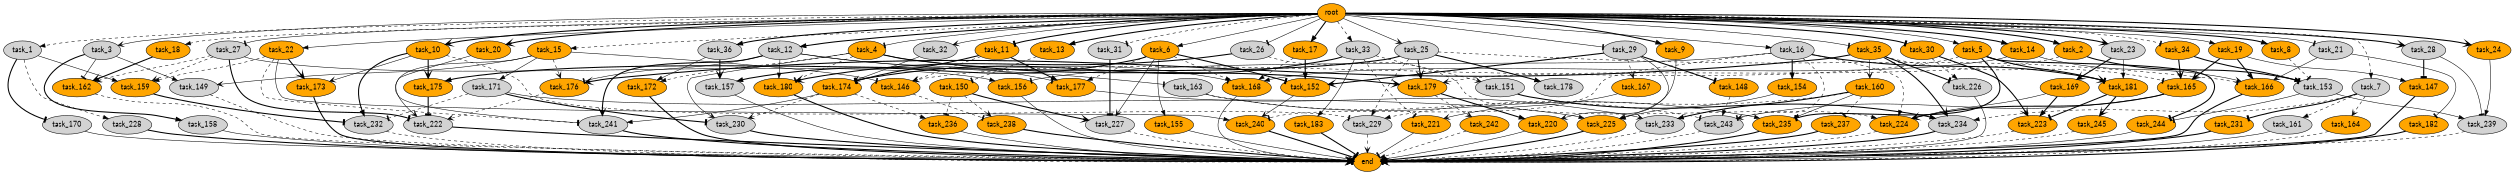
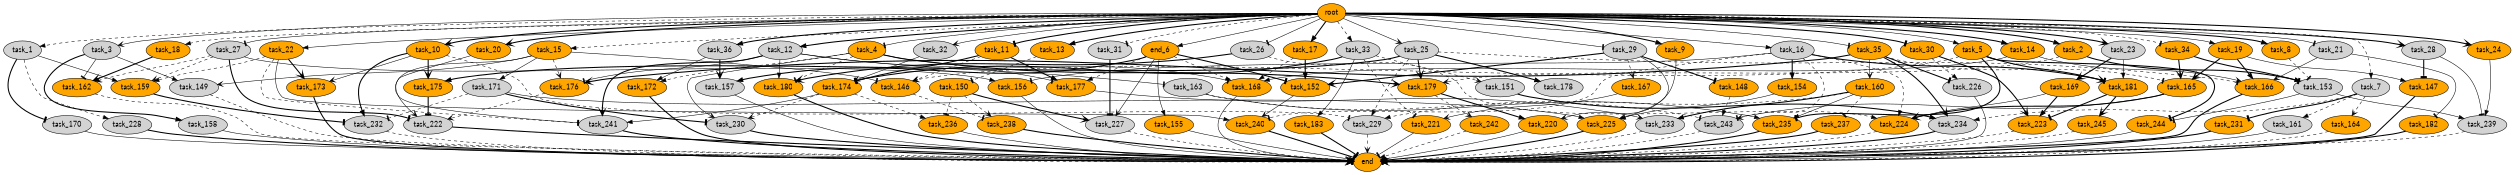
node "task_6": label "task_6" -> "end_6"
